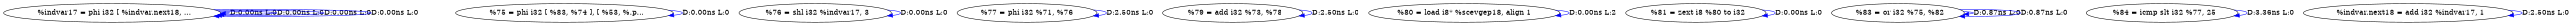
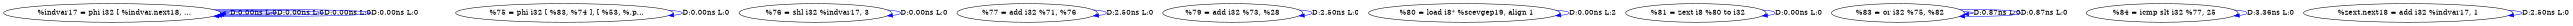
node "%77 = phi i32 %71, %76": label "%77 = phi i32 %71, %76" -> "%77 = add i32 %71, %76"
node "%79 = add i32 %73, %78": label "%79 = add i32 %73, %78" -> "%79 = add i32 %73, %28"
node "%80 = load i8* %scevgep18, align 1": label "%80 = load i8* %scevgep18, align 1" -> "%80 = load i8* %scevgep19, align 1"
node "%indvar.next18 = add i32 %indvar17, 1": label "%indvar.next18 = add i32 %indvar17, 1" -> "%zext.next18 = add i32 %indvar17, 1"
